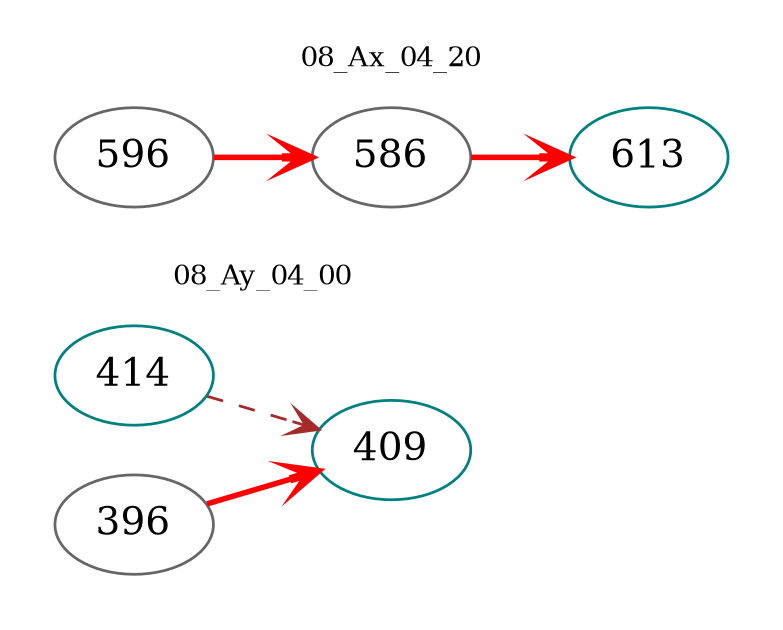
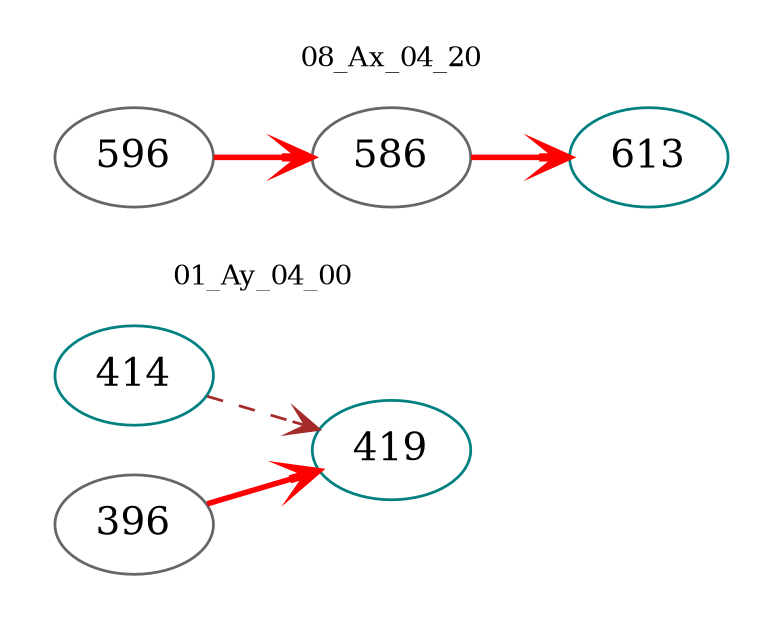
cluster "08_Ay_04_00": label "08_Ay_04_00" -> "01_Ay_04_00"
node "409": label "409" -> "419"
